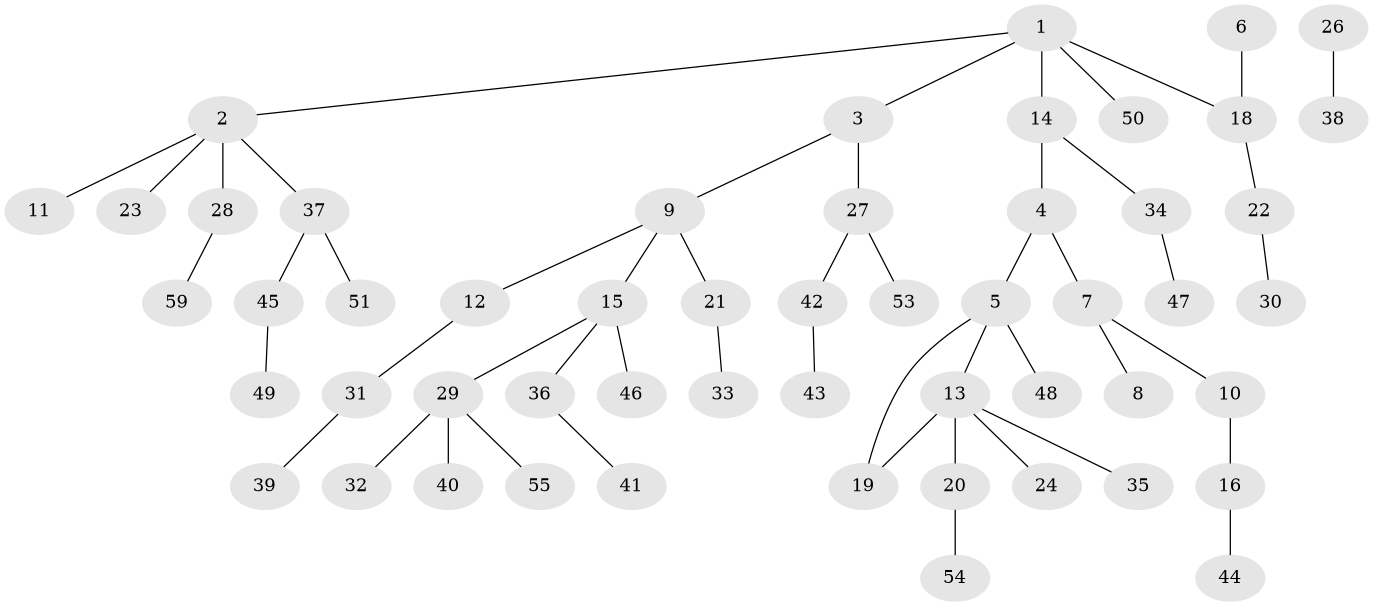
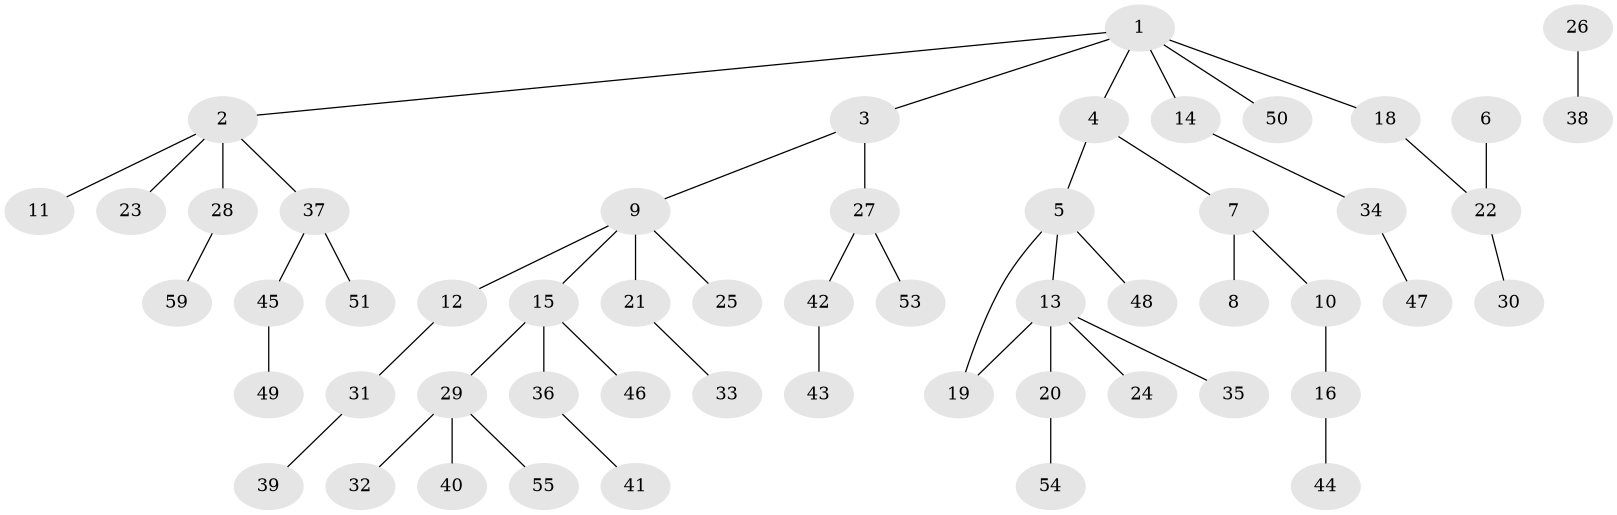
edge "6" -- "18": now "6" -- "22"
edge "14" -- "4": now "1" -- "4"
node "25": added
